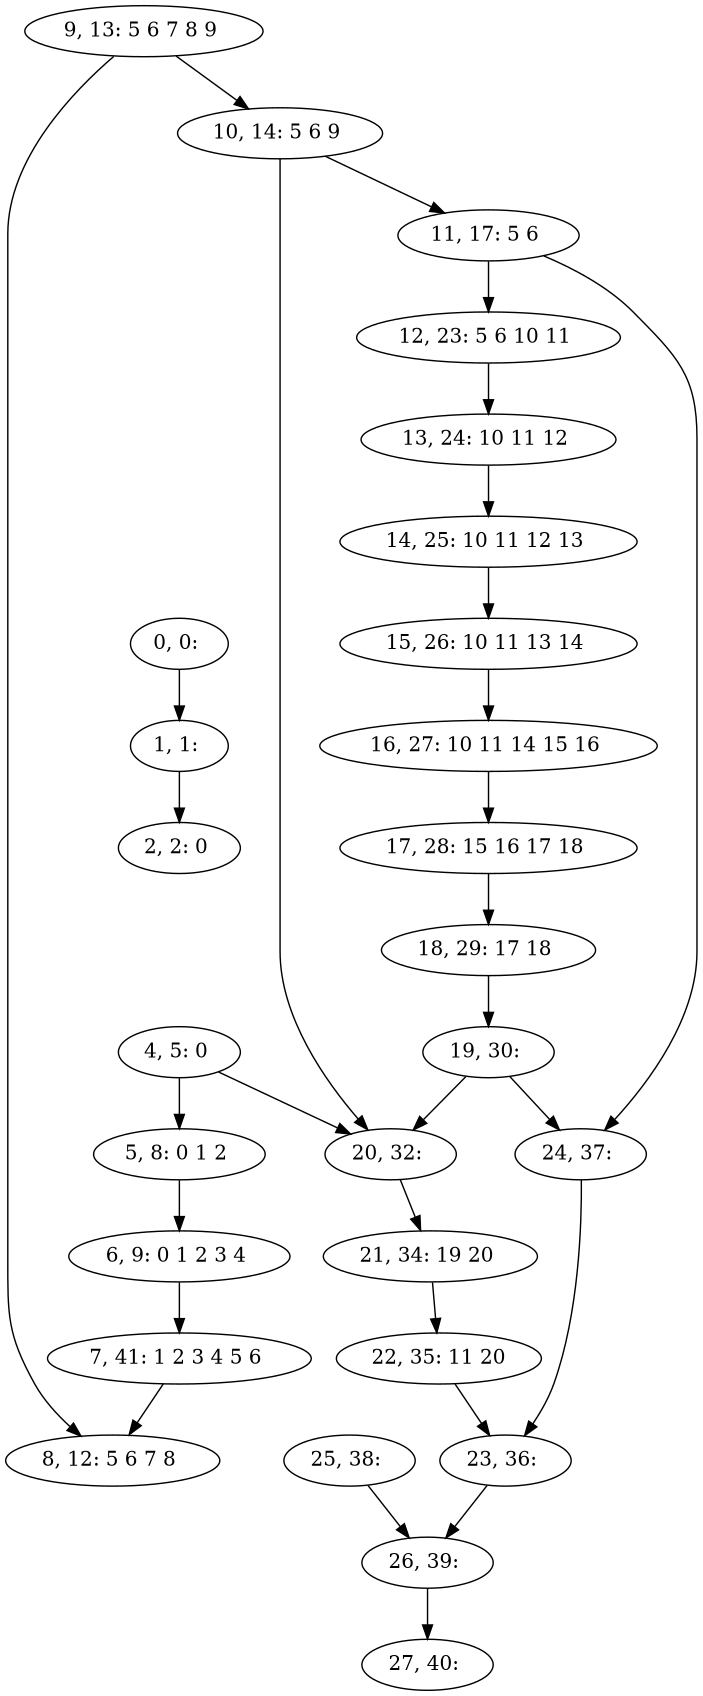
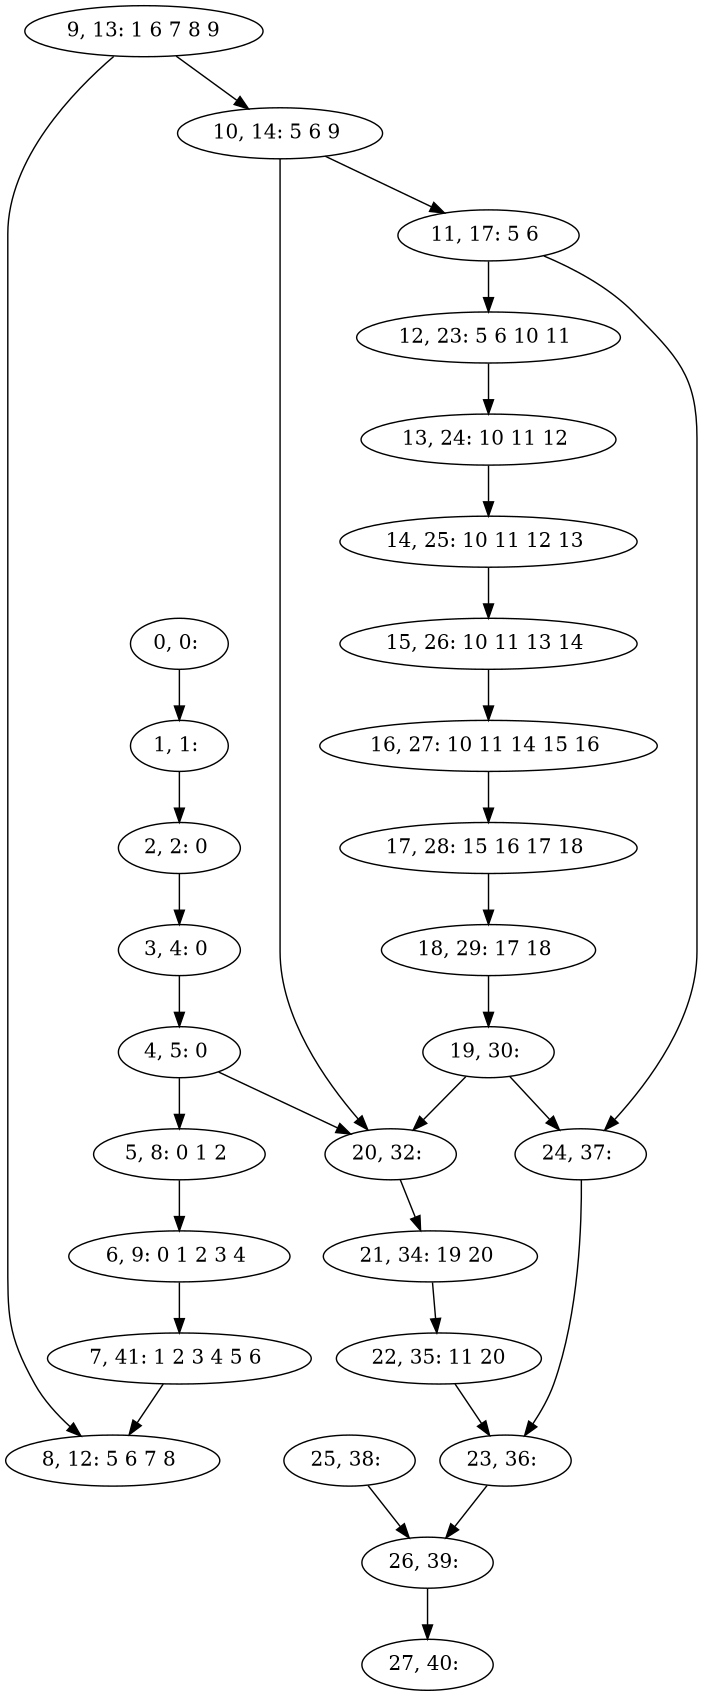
node "9, 13: 5 6 7 8 9": label "9, 13: 5 6 7 8 9" -> "9, 13: 1 6 7 8 9"
node "3, 4: 0": added
